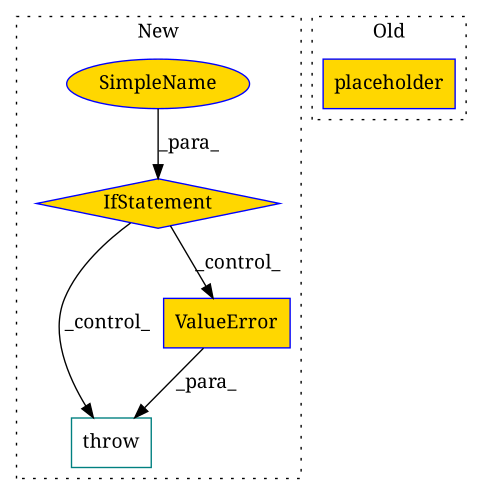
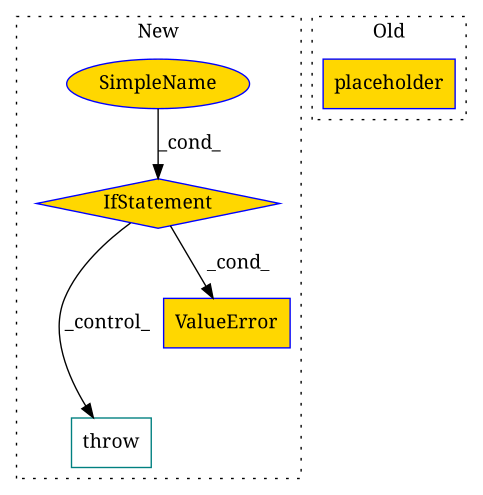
edge "SimpleName" -> "IfStatement": label "_para_" -> "_cond_"
edge "IfStatement" -> "ValueError": label "_control_" -> "_cond_"
edge "ValueError" -> "throw": removed, label "_para_"
